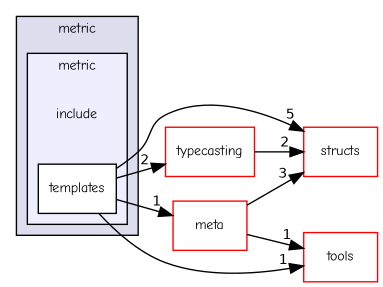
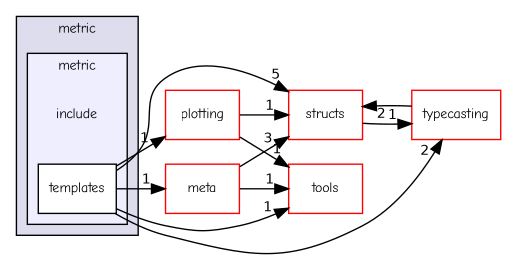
node "plotting": added
edge "structs" -> "typecasting": added
